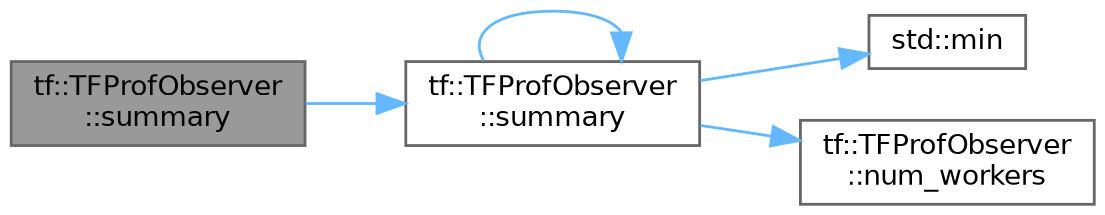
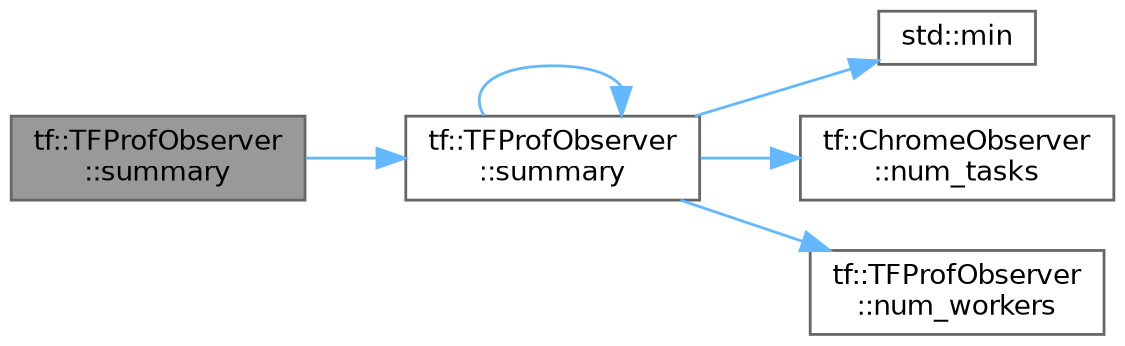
node "tf::ChromeObserver ::num_tasks": added
